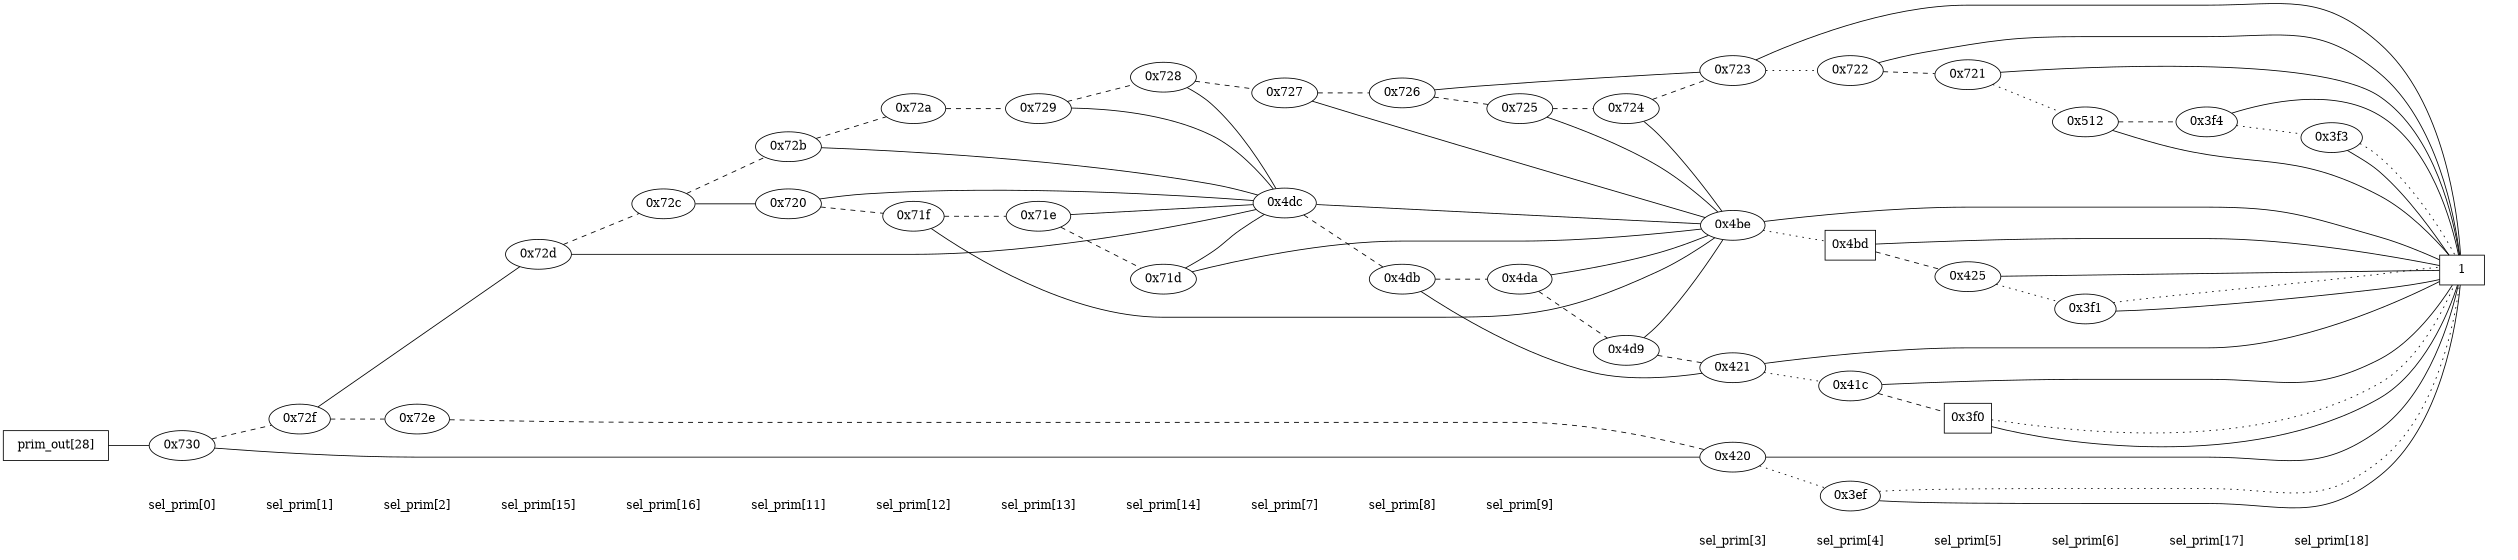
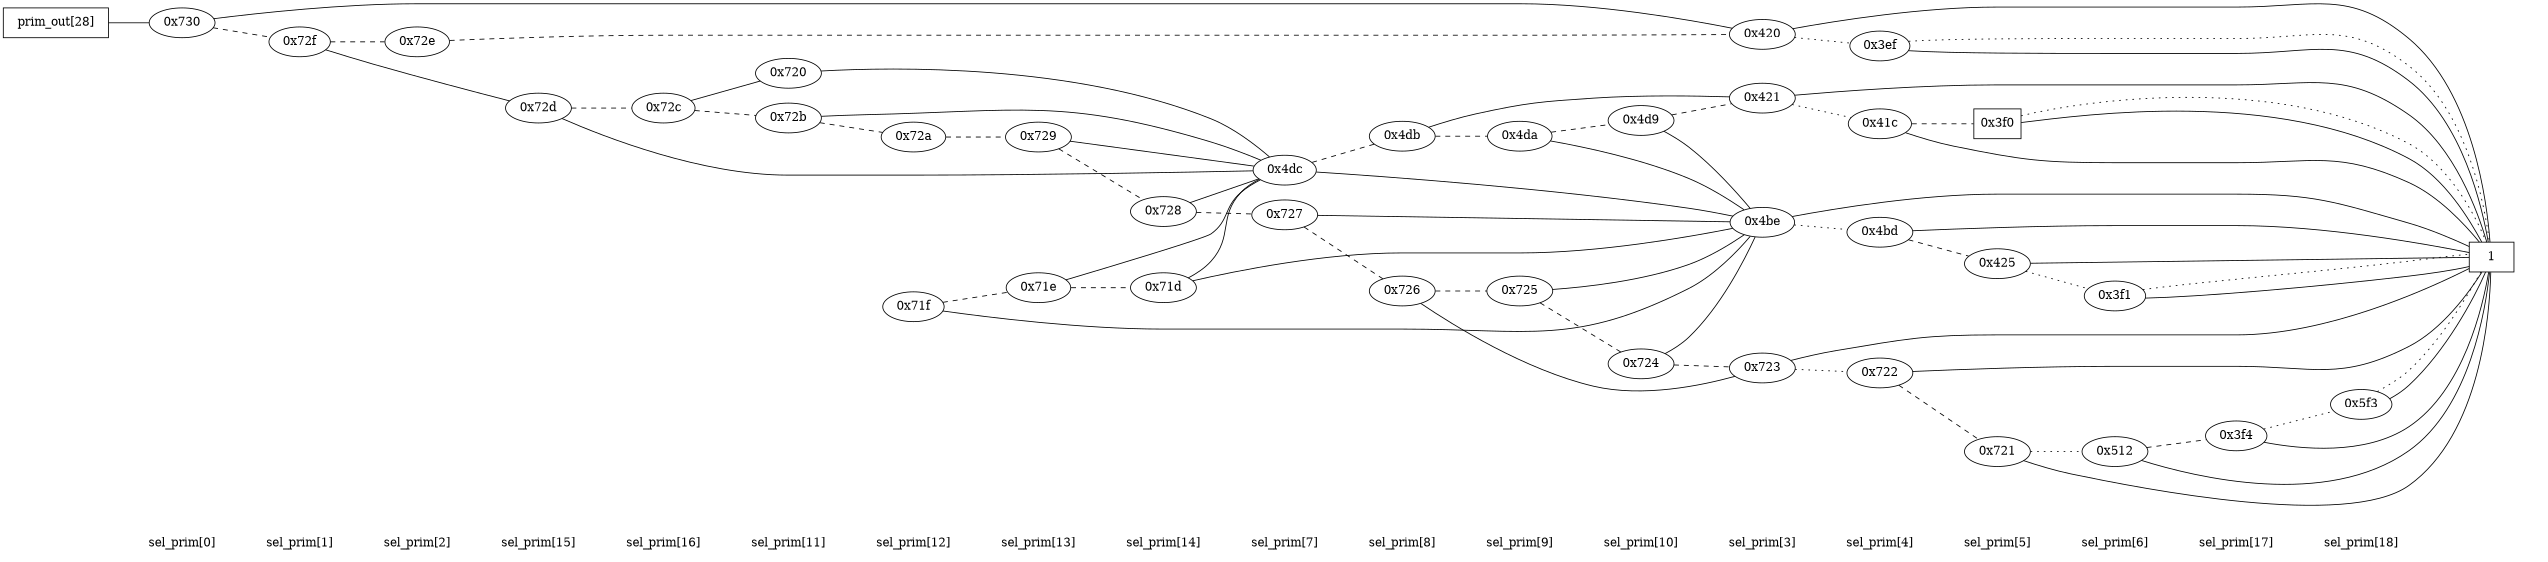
node "0x3f3": label "0x3f3" -> "0x5f3"
edge "0x720" -- "0x71f": removed
node "0x4bd": shape box -> ellipse
node "sel_prim[10]": added
